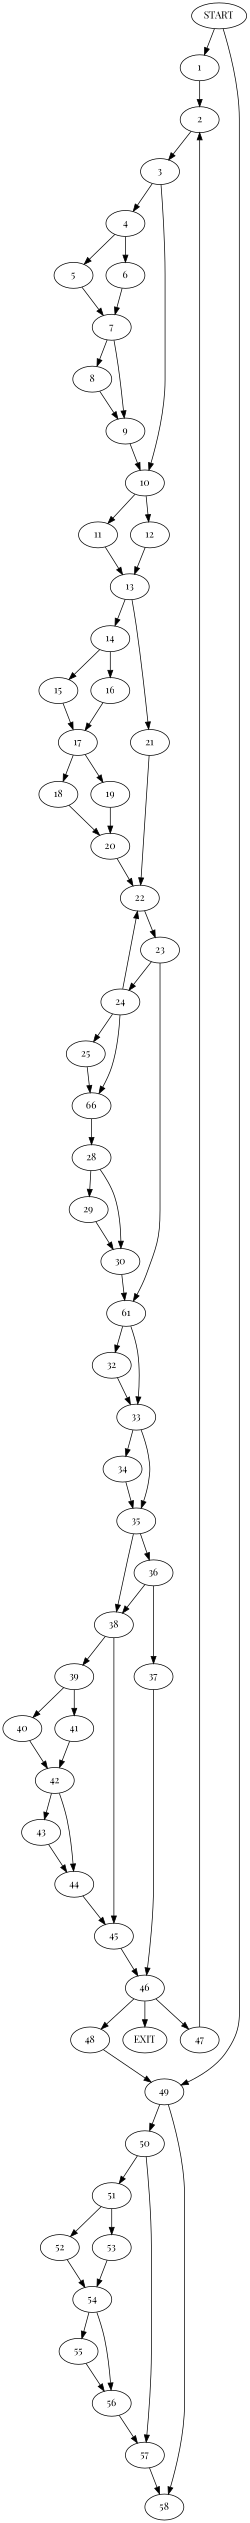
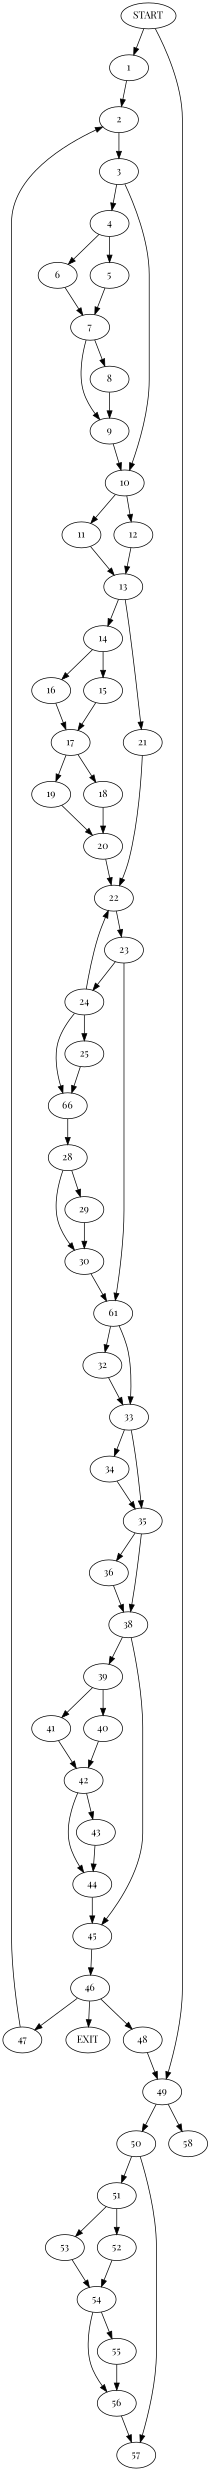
node "37": removed
edge "57" -> "58": removed
